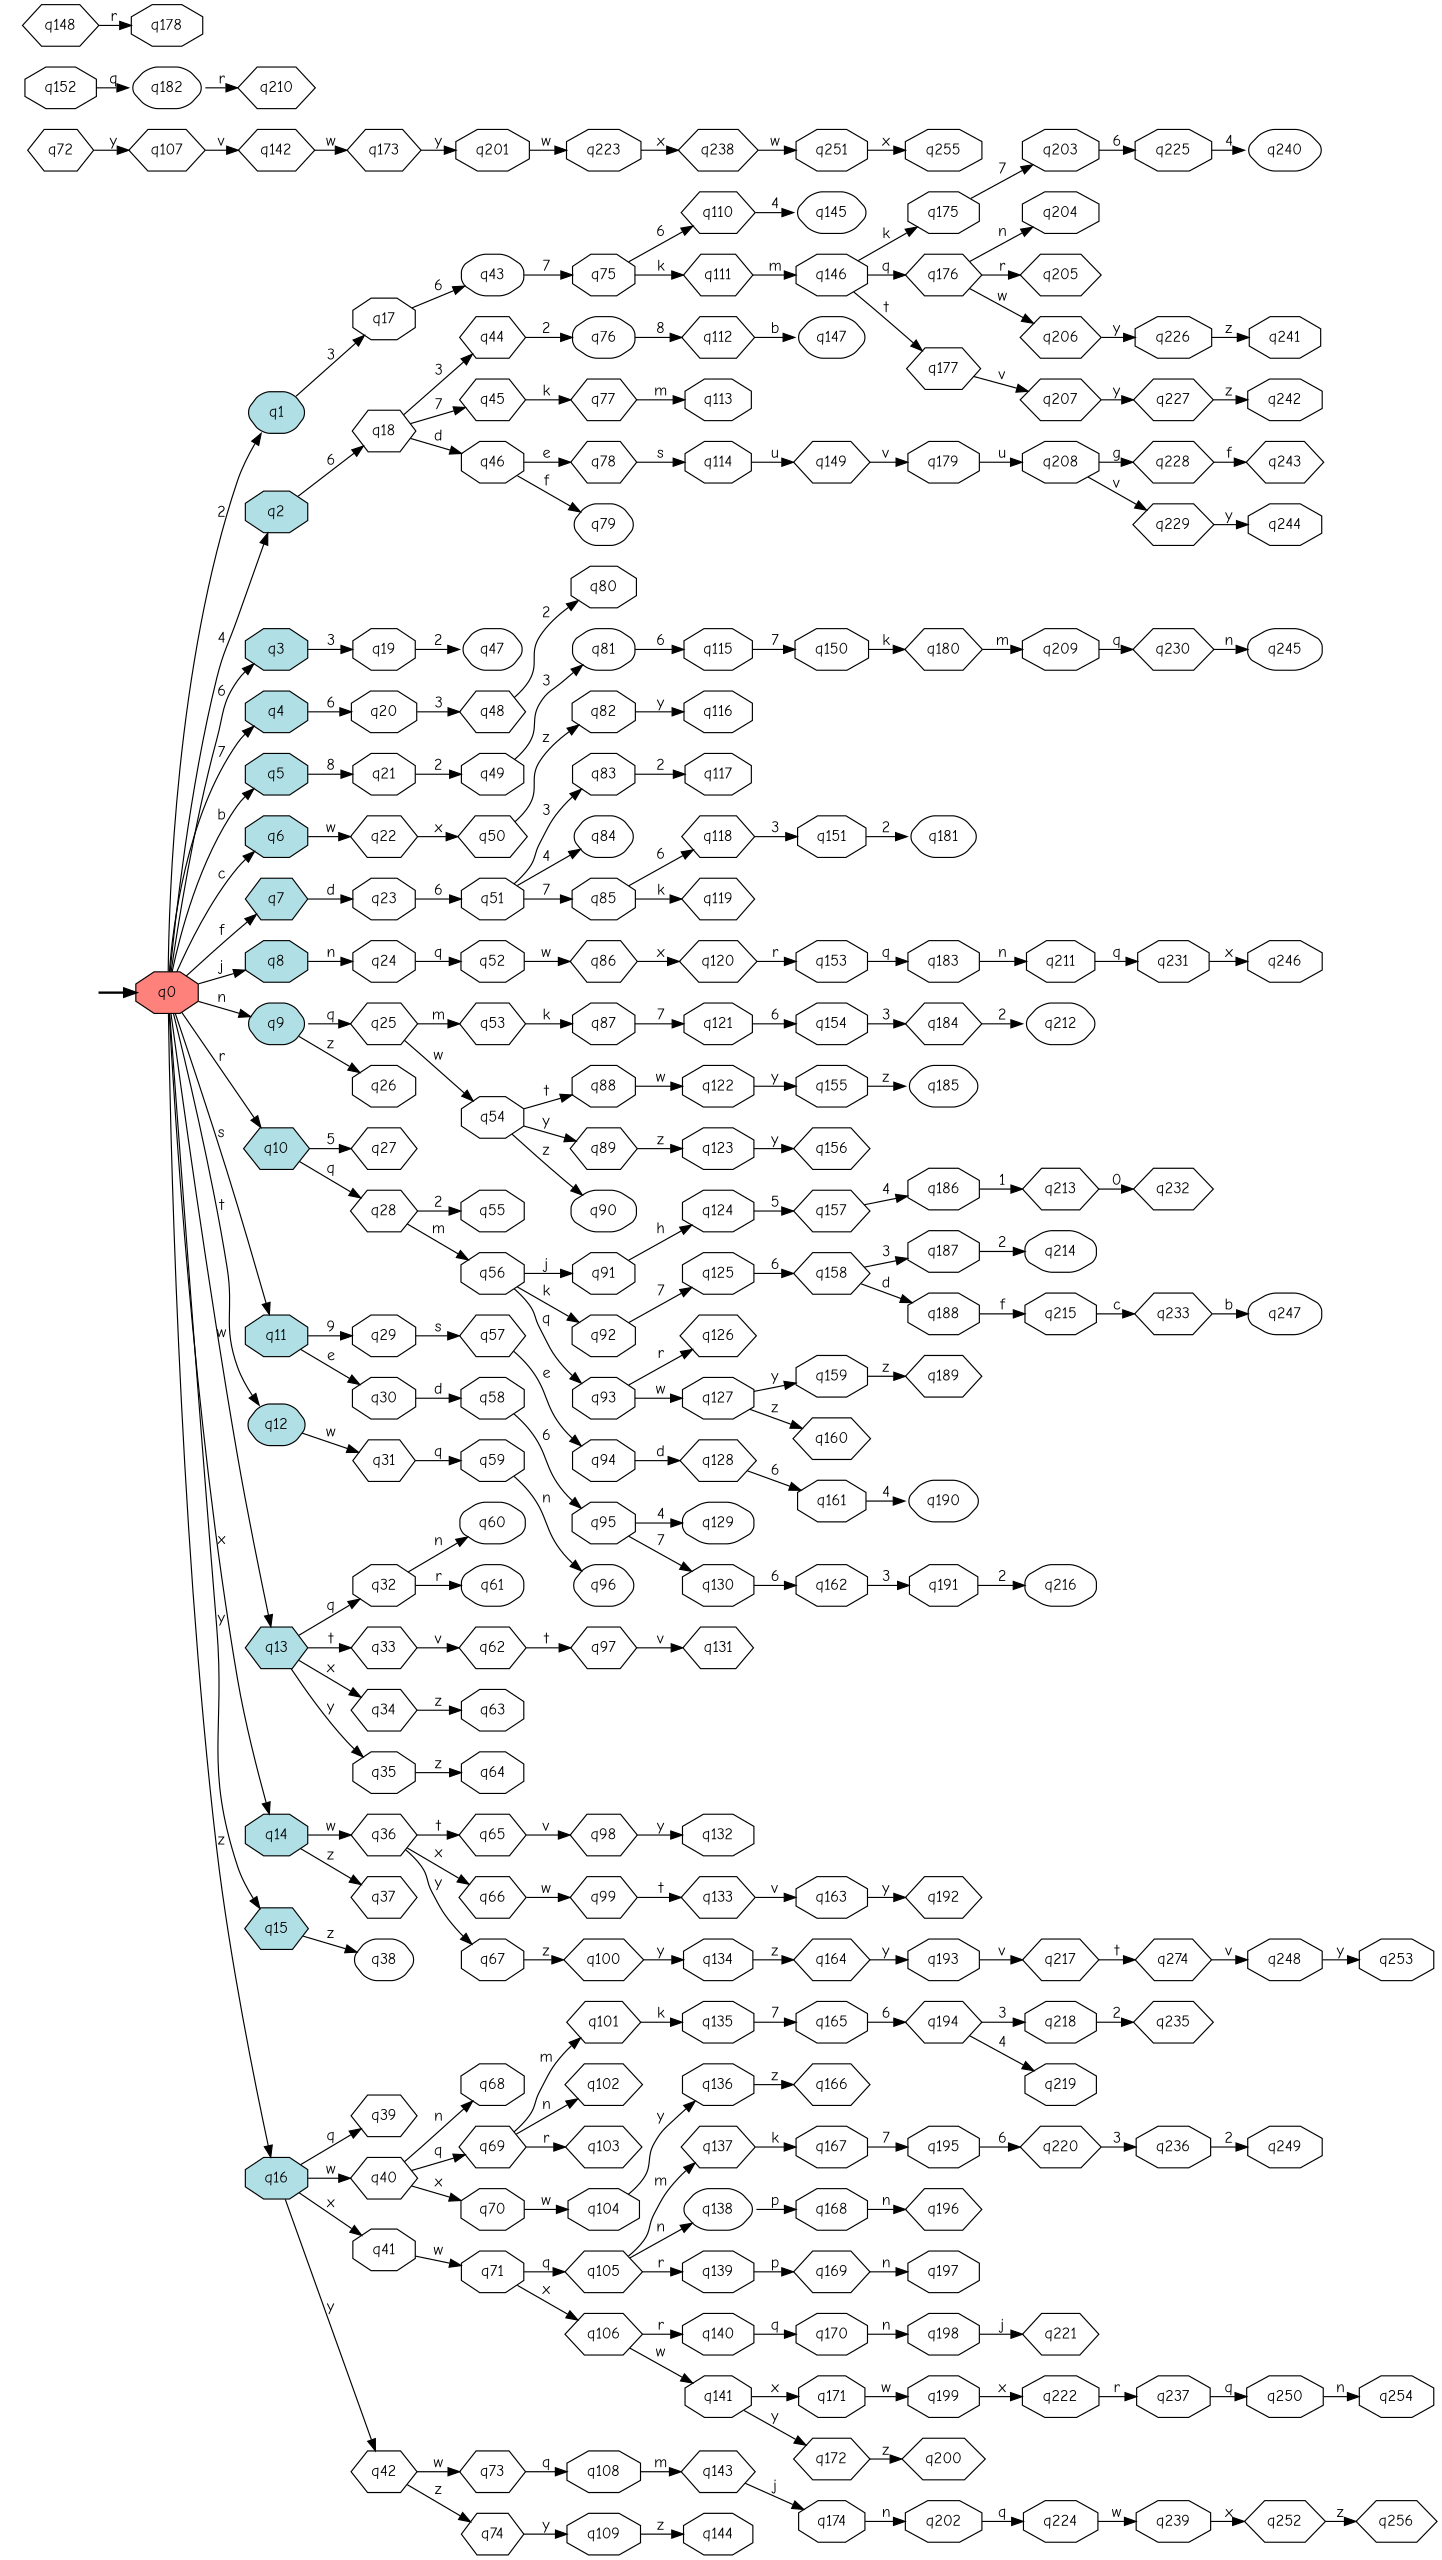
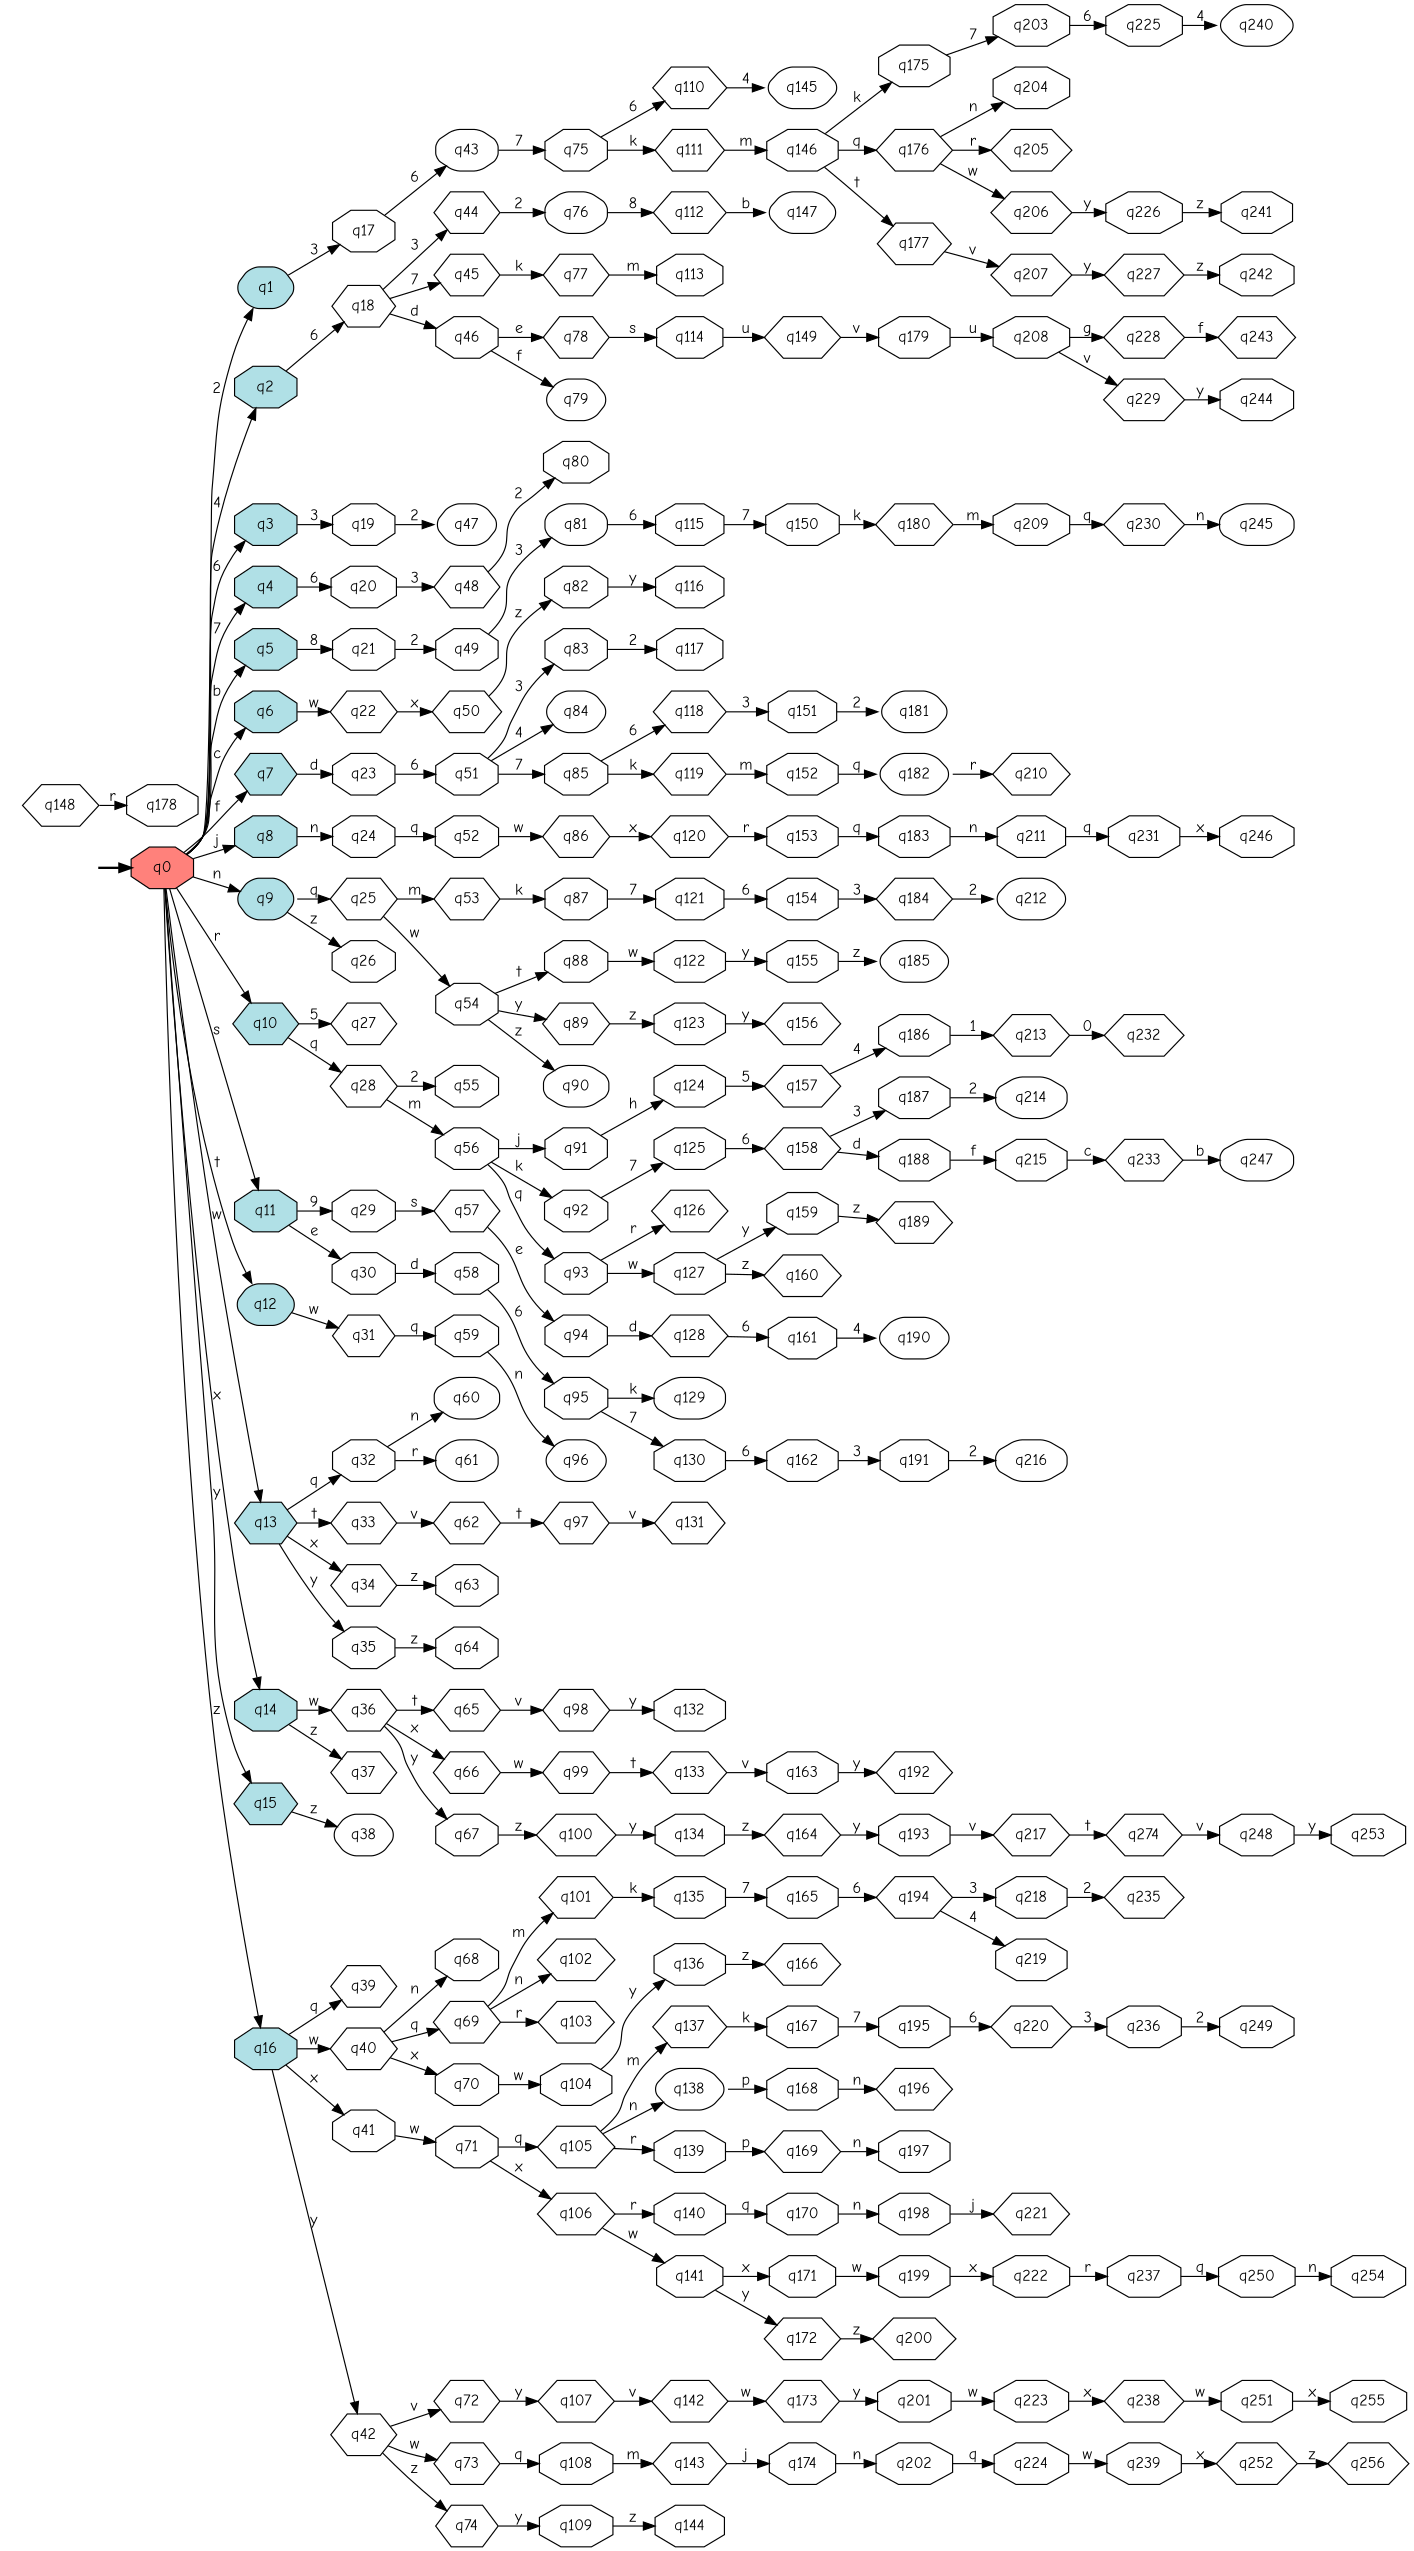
edge "q119" -> "q152": added, label "m"
edge "q95" -> "q129": label "4" -> "k"
edge "q42" -> "q72": added, label "v"
